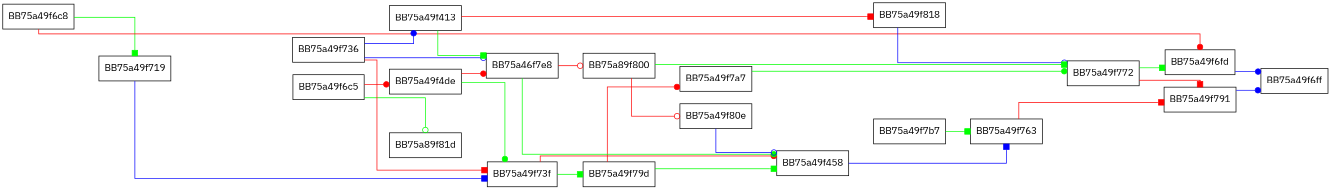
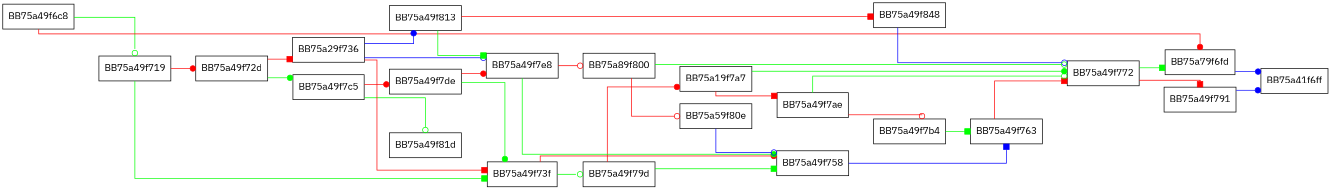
node "BB75a49f818": label "BB75a49f818" -> "BB75a49f848"
edge "BB75a49f6c8" -> "BB75a49f719": arrowhead box -> odot
node "BB75a49f413": label "BB75a49f413" -> "BB75a49f813"
node "BB75a49f736": label "BB75a49f736" -> "BB75a29f736"
node "BB75a49f6fd": label "BB75a49f6fd" -> "BB75a79f6fd"
edge "BB75a89f800" -> "BB75a49f772": arrowhead box -> odot
node "BB75a46f7e8": label "BB75a46f7e8" -> "BB75a49f7e8"
node "BB75a49f72d": added
node "BB75a49f7a7": label "BB75a49f7a7" -> "BB75a19f7a7"
node "BB75a49f6ff": label "BB75a49f6ff" -> "BB75a41f6ff"
node "BB75a49f4de": label "BB75a49f4de" -> "BB75a49f7de"
node "BB75a49f6c5": label "BB75a49f6c5" -> "BB75a49f7c5"
edge "BB75a49f763" -> "BB75a49f791": now "BB75a49f763" -> "BB75a49f772"
node "BB75a49f7ae": added
node "BB75a49f80e": label "BB75a49f80e" -> "BB75a59f80e"
node "BB75a49f7b7": label "BB75a49f7b7" -> "BB75a49f7b4"
node "BB75a89f81d": label "BB75a89f81d" -> "BB75a49f81d"
node "BB75a49f458": label "BB75a49f458" -> "BB75a49f758"
edge "BB75a49f73f" -> "BB75a49f79d": arrowhead box -> odot
edge "BB75a49f719" -> "BB75a49f73f": color blue -> green
